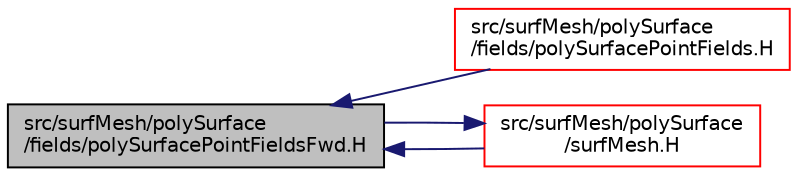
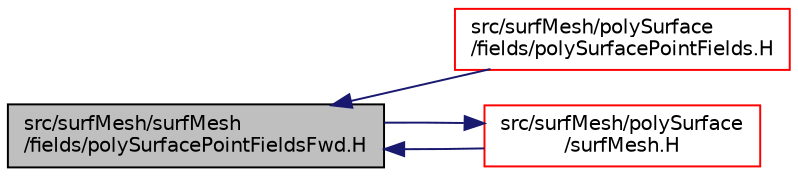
node "src/surfMesh/polySurface /fields/polySurfacePointFieldsFwd.H": label "src/surfMesh/polySurface /fields/polySurfacePointFieldsFwd.H" -> "src/surfMesh/surfMesh /fields/polySurfacePointFieldsFwd.H"
